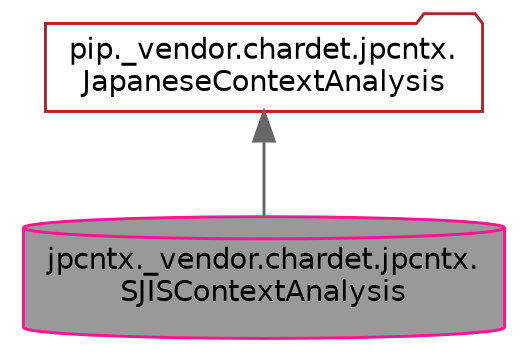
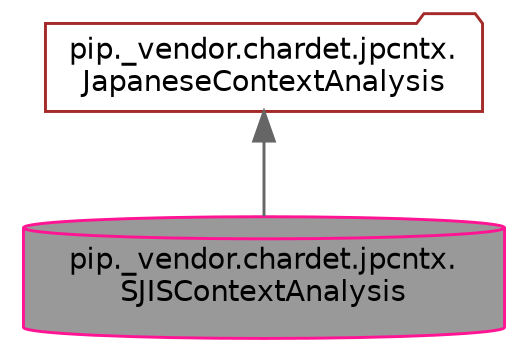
node "jpcntx._vendor.chardet.jpcntx. SJISContextAnalysis": label "jpcntx._vendor.chardet.jpcntx. SJISContextAnalysis" -> "pip._vendor.chardet.jpcntx. SJISContextAnalysis"
